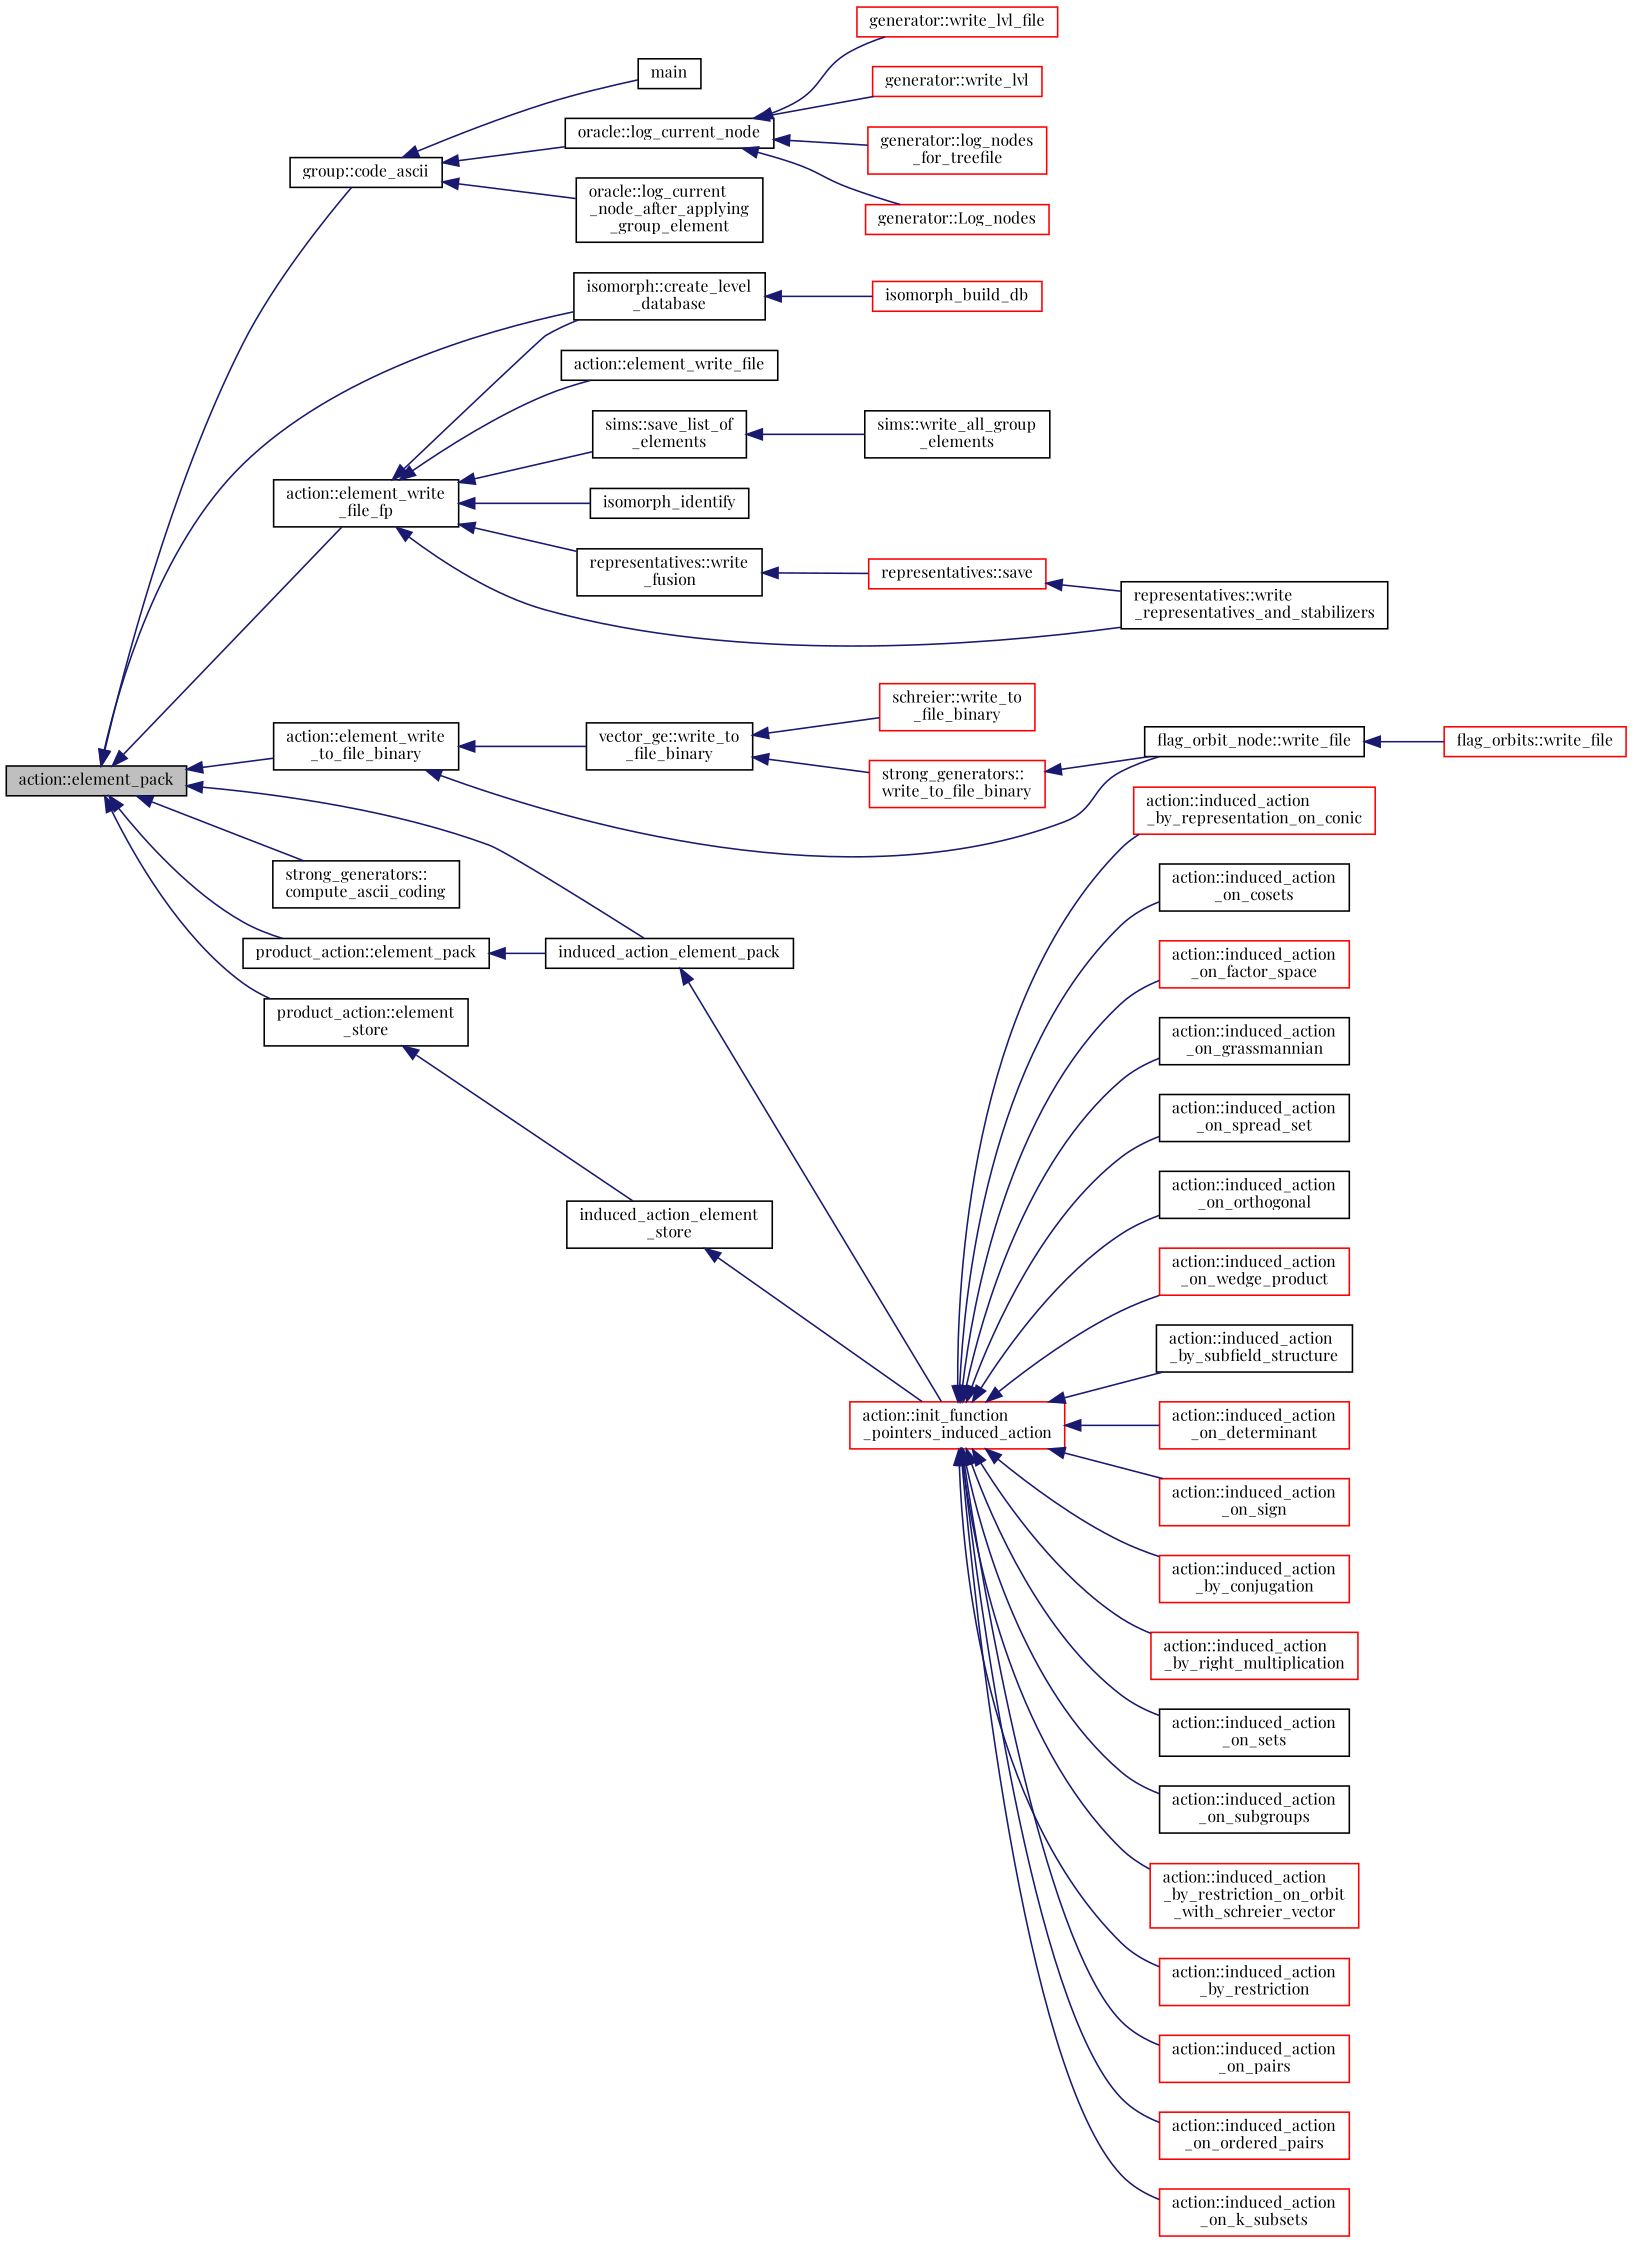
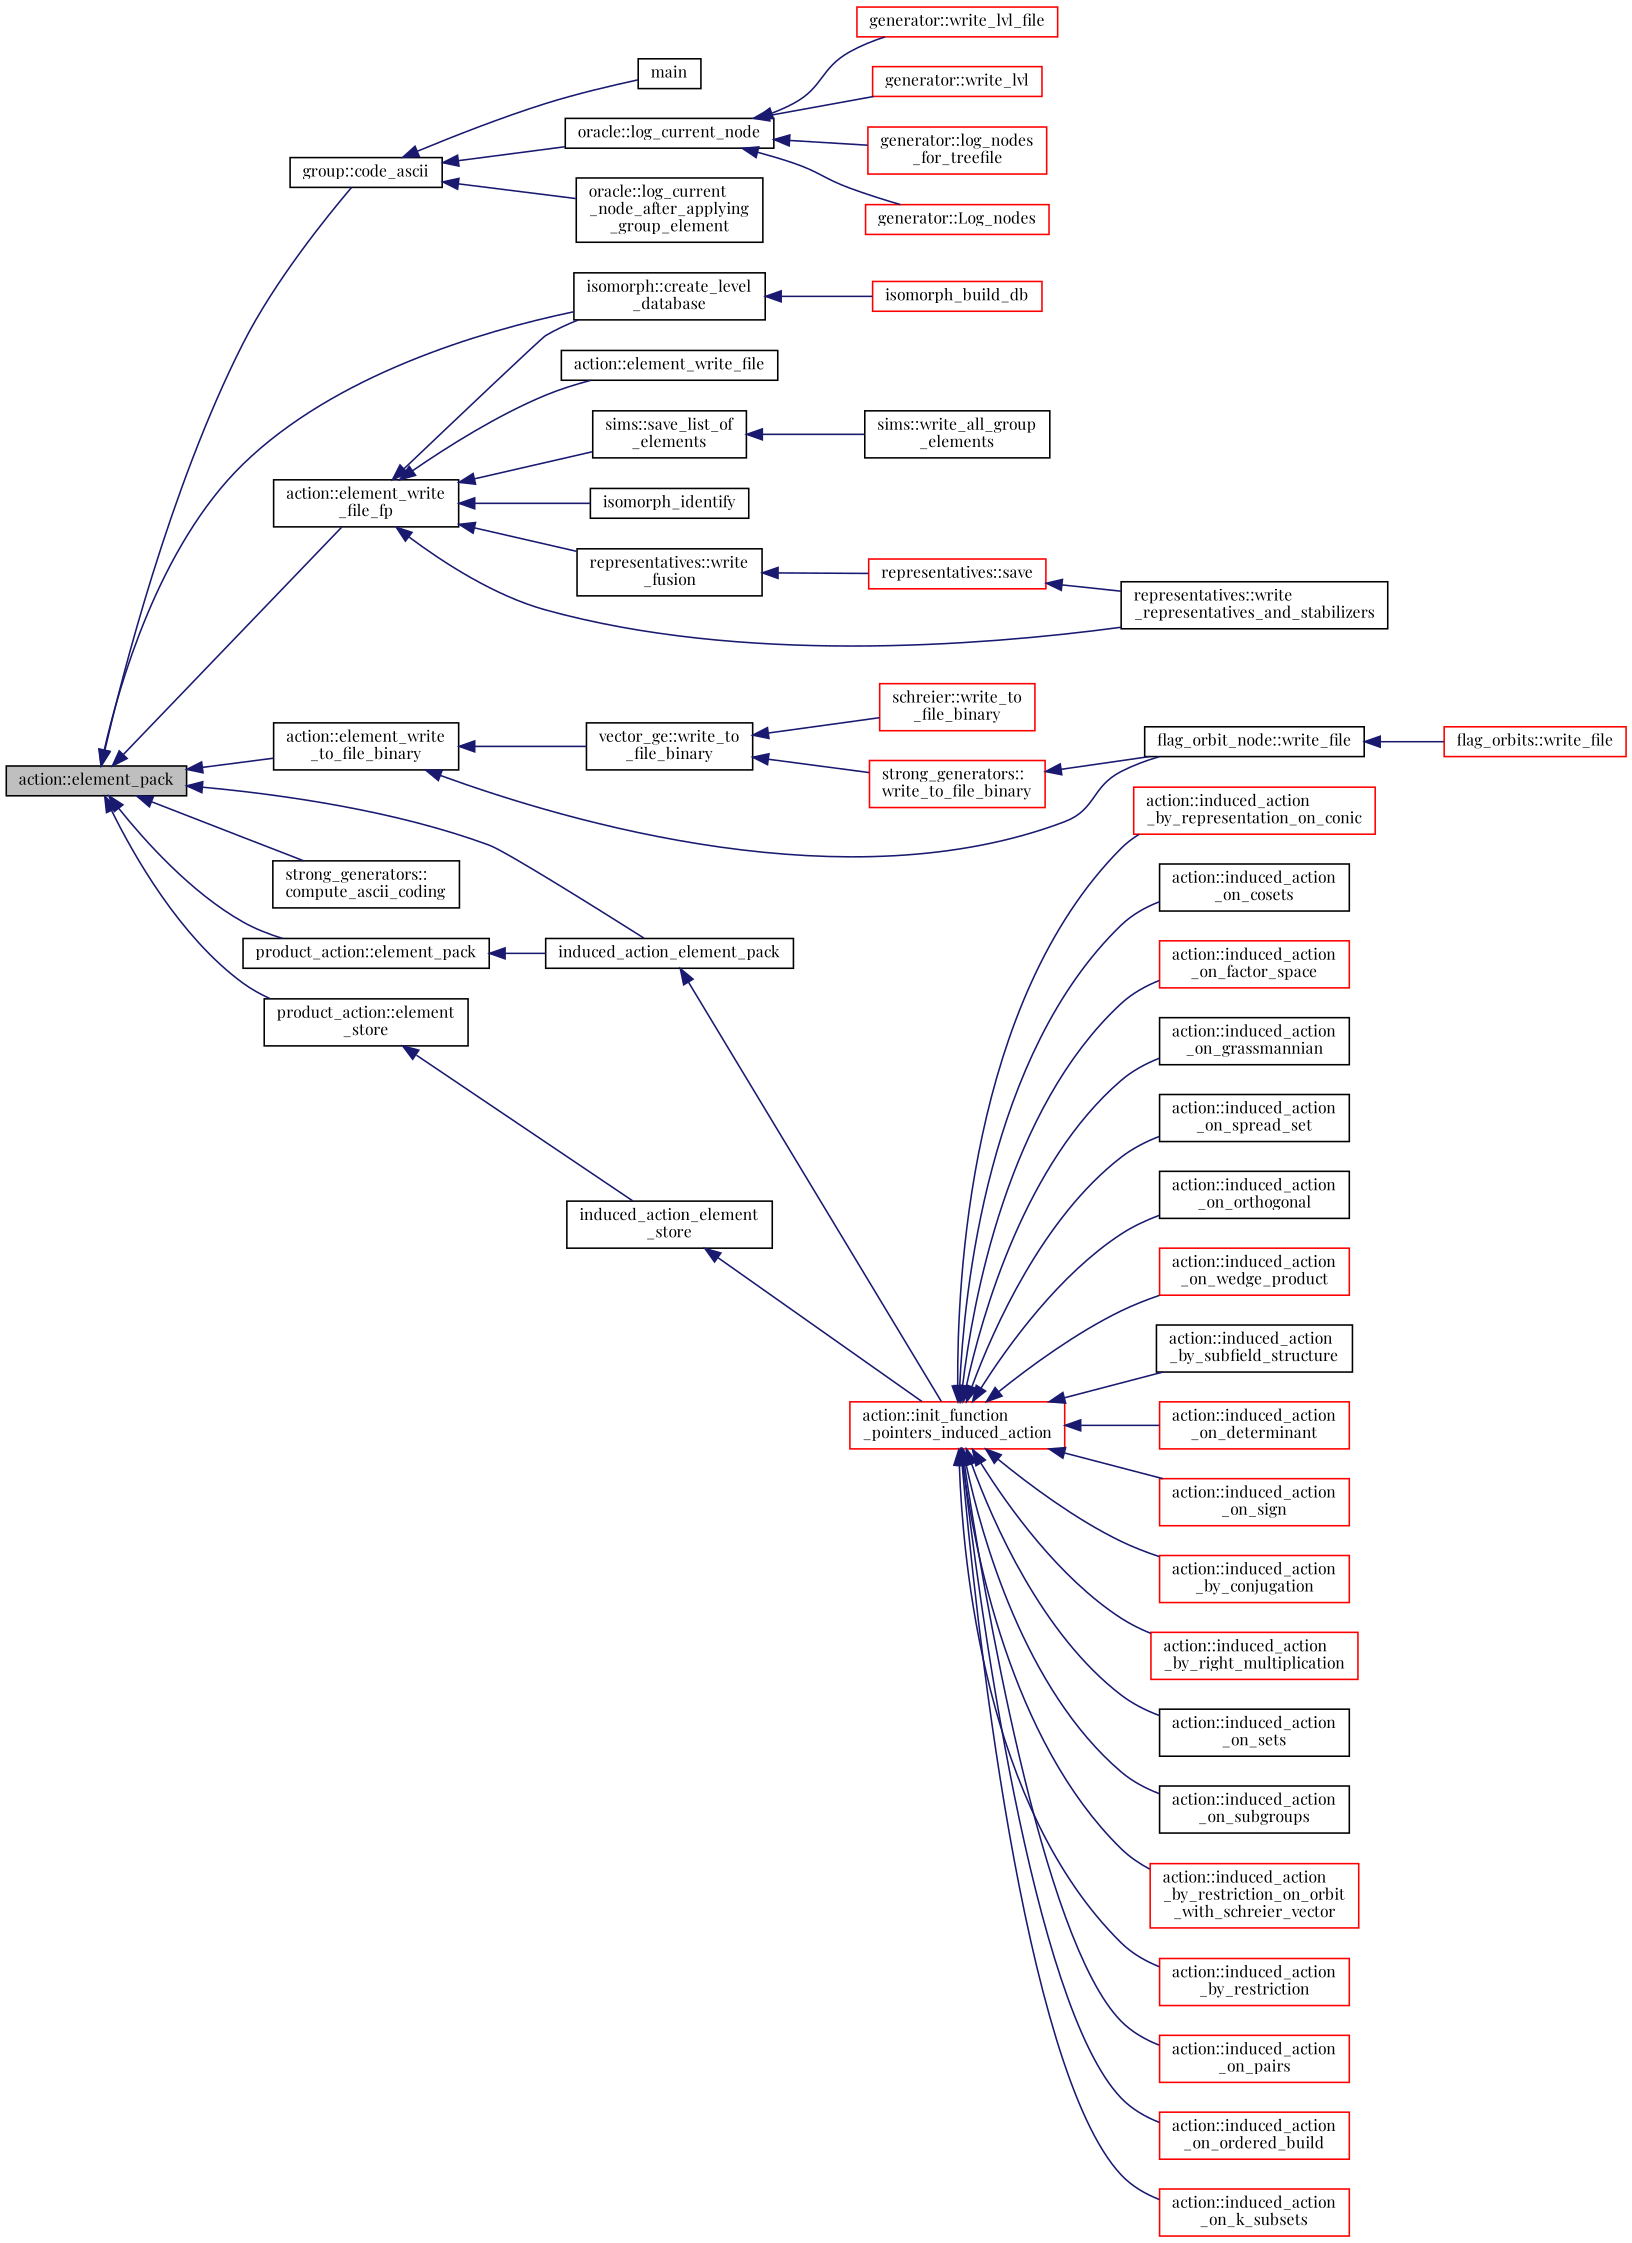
node "action::induced_action _on_ordered_pairs": label "action::induced_action _on_ordered_pairs" -> "action::induced_action _on_ordered_build"
